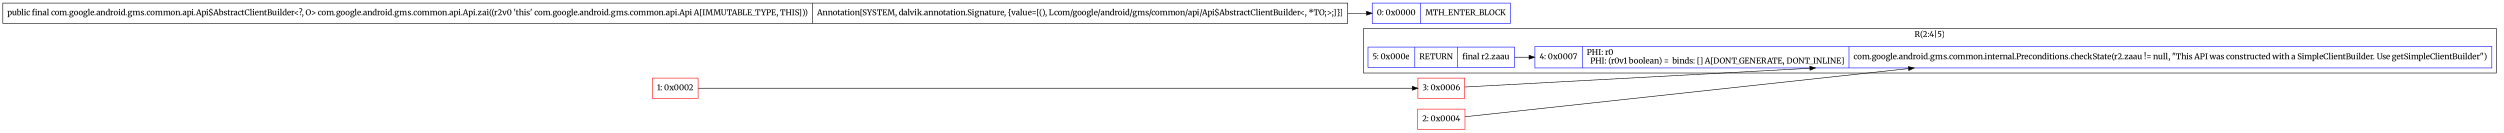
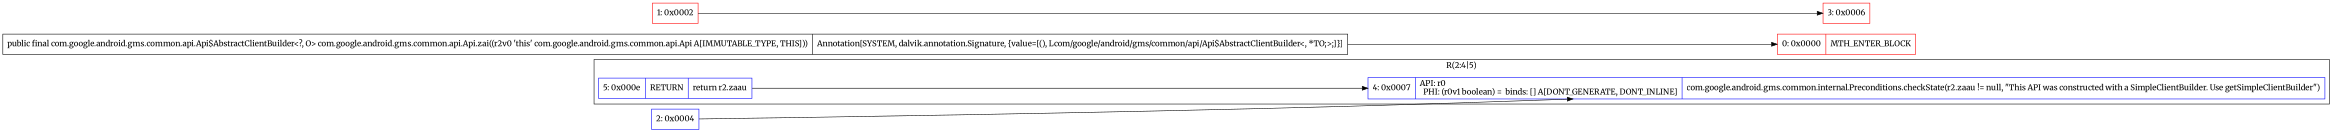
node "0: 0x0000": color blue -> red
node "4: 0x0007": text "PHI: r0" -> "API: r0"
node "5: 0x000e": text "final r2.zaau" -> "return r2.zaau"
edge "3: 0x0006" -> "4: 0x0007": removed
node "2: 0x0004": color red -> blue
